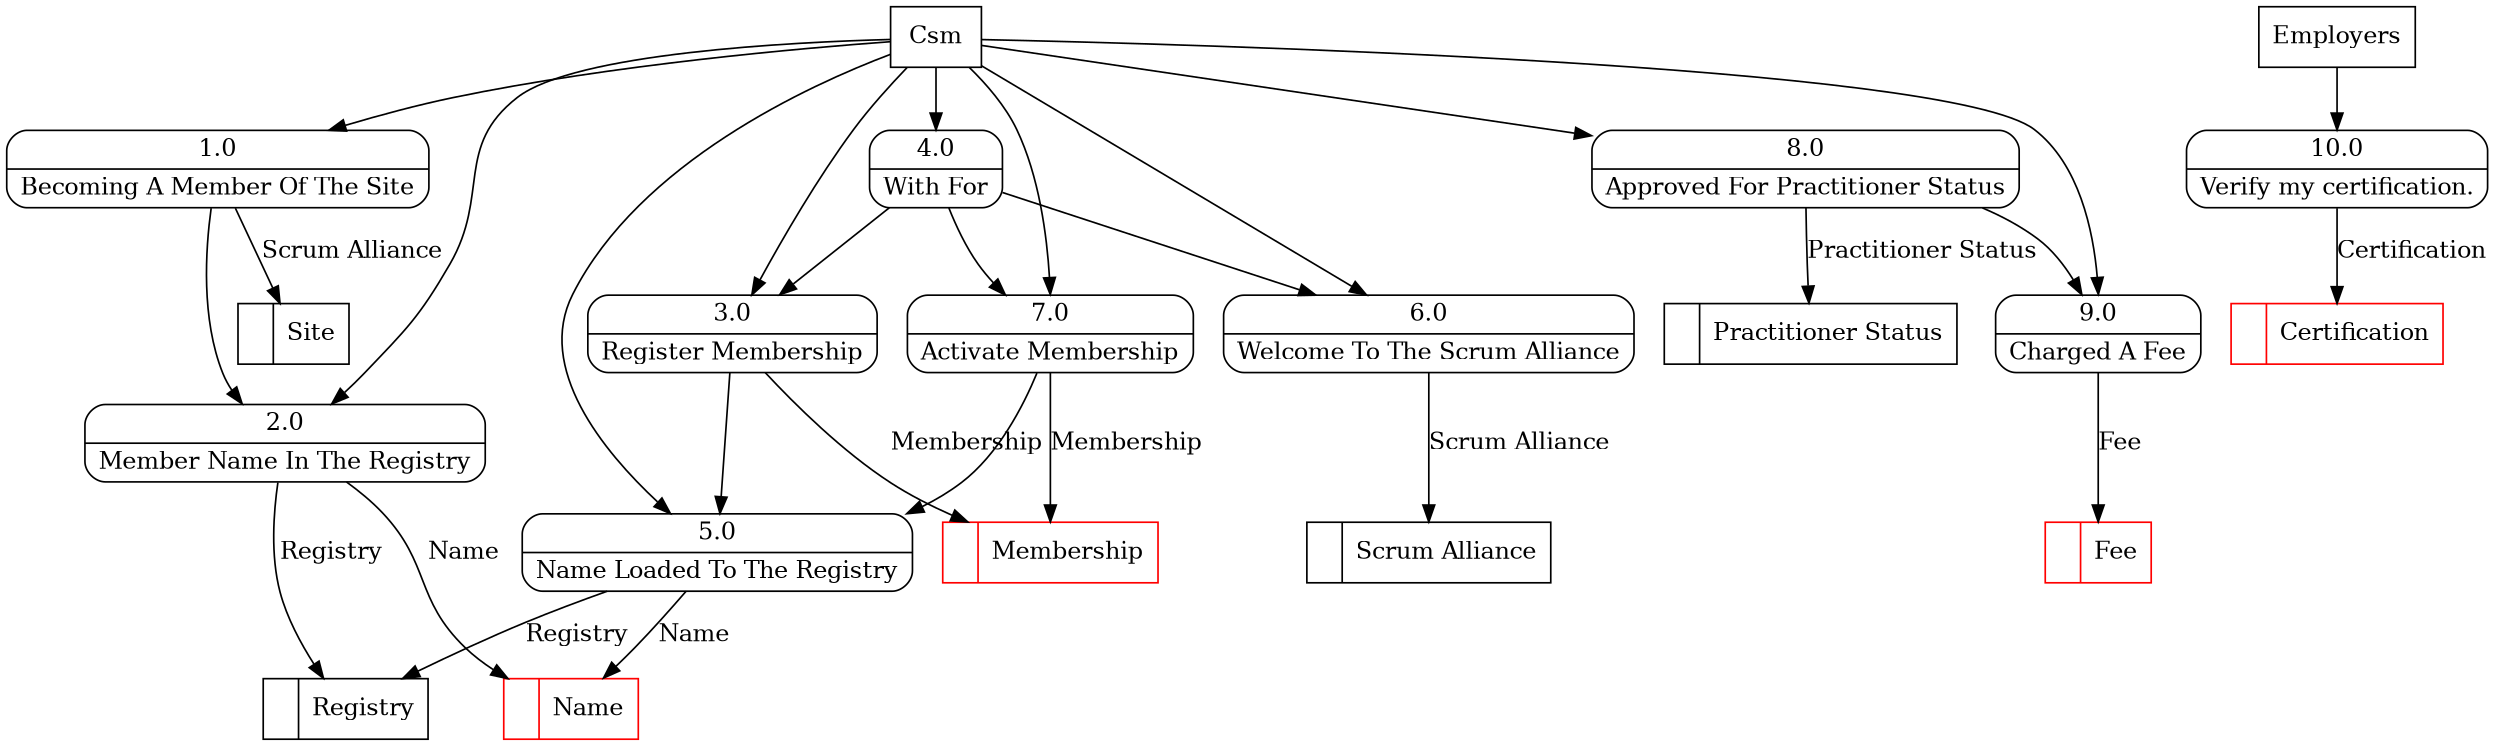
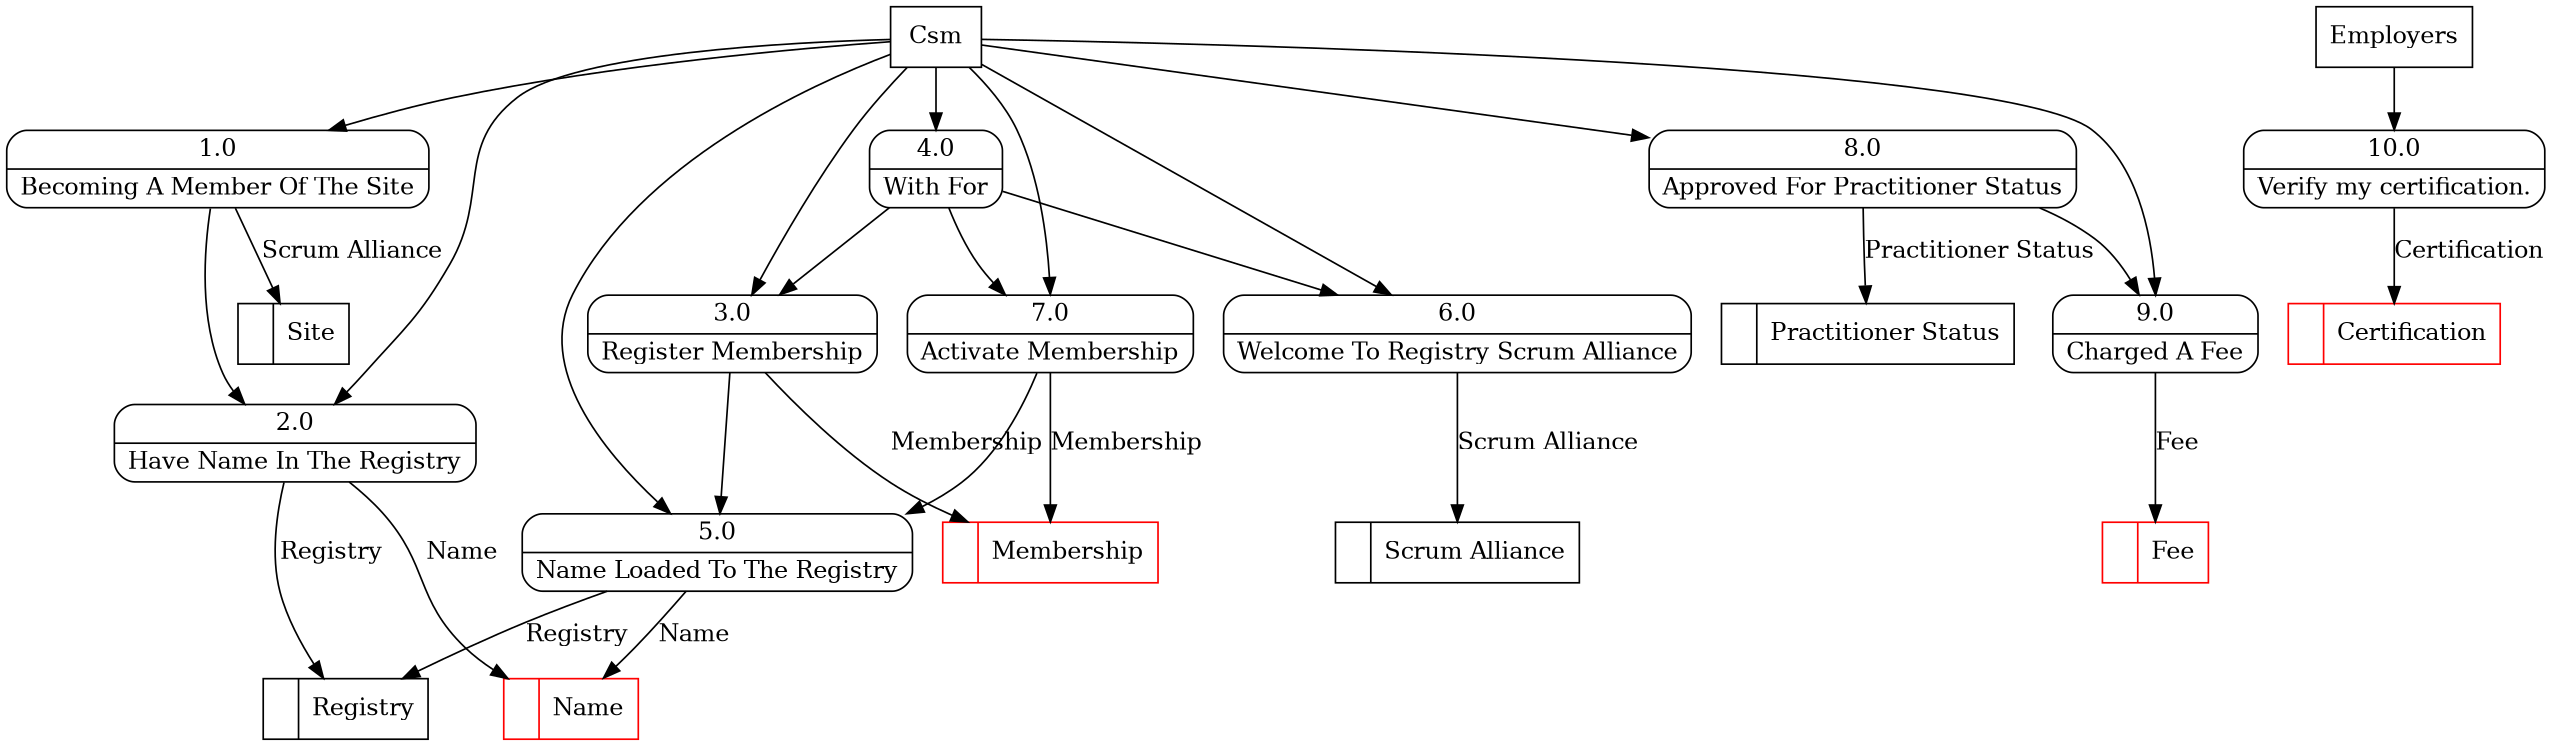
node "6.0": text "Welcome To The Scrum Alliance" -> "Welcome To Registry Scrum Alliance"
node "2.0": text "Member Name In The Registry" -> "Have Name In The Registry"
